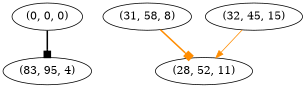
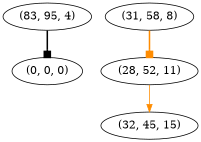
edge "(0, 0, 0)" -> "(83, 95, 4)": reversed
edge "(32, 45, 15)" -> "(28, 52, 11)": reversed
